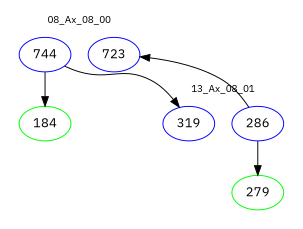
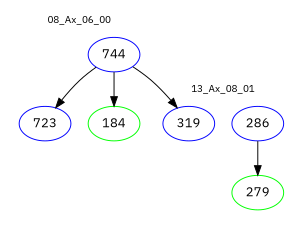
cluster "08_Ax_08_00": label "08_Ax_08_00" -> "08_Ax_06_00"
edge "286" -> "723": now "744" -> "723"
